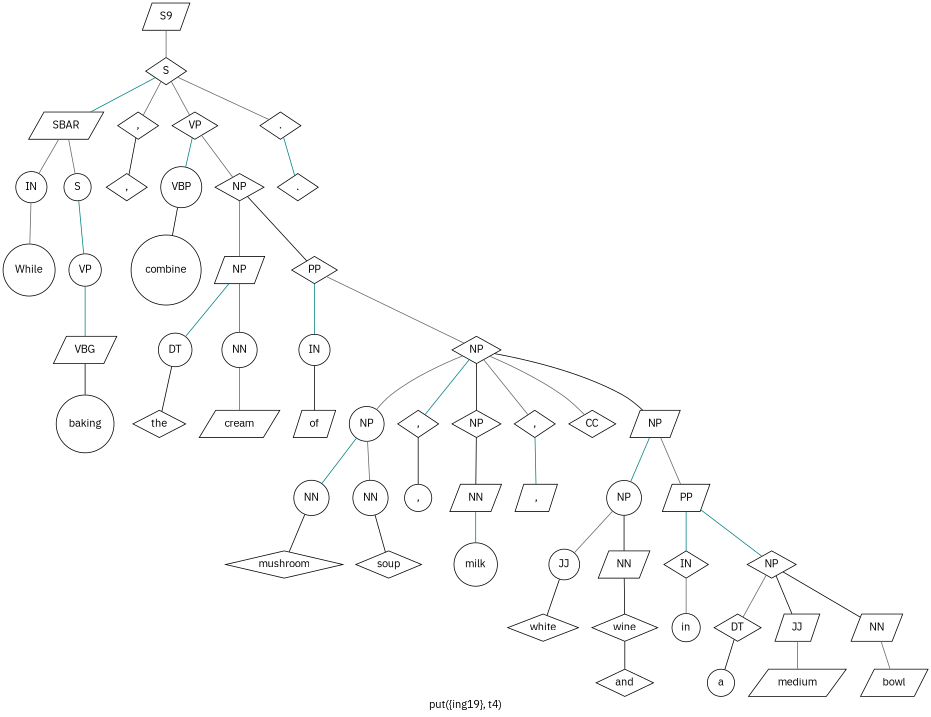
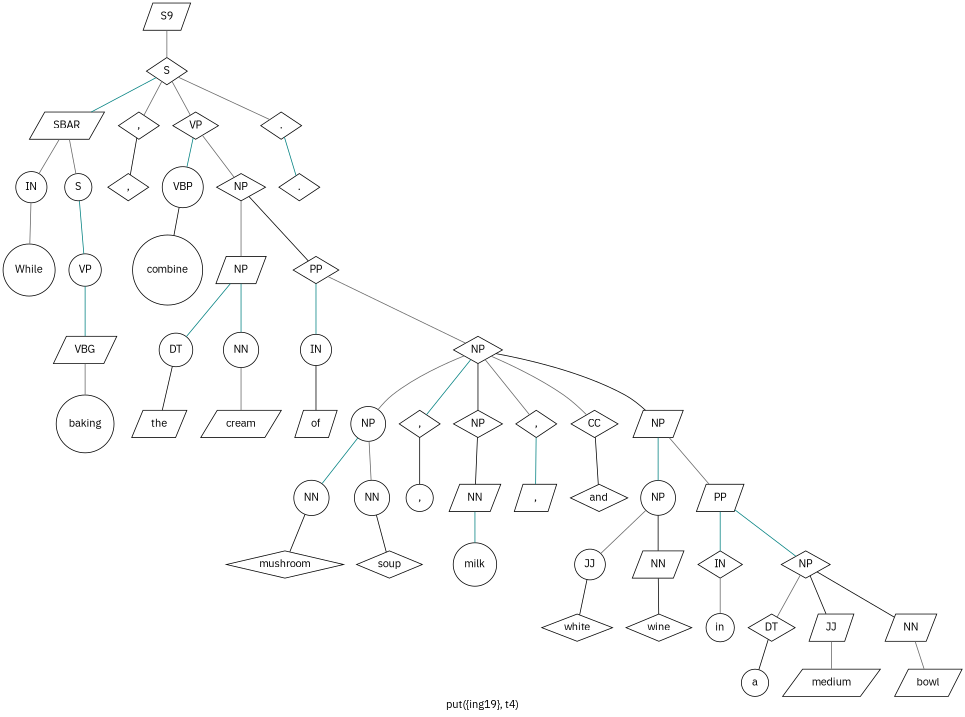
edge "VBG" -- "baking": color black -> gray40
node "the": shape diamond -> parallelogram
edge "wine" -- "and": now "CC" -- "and"
